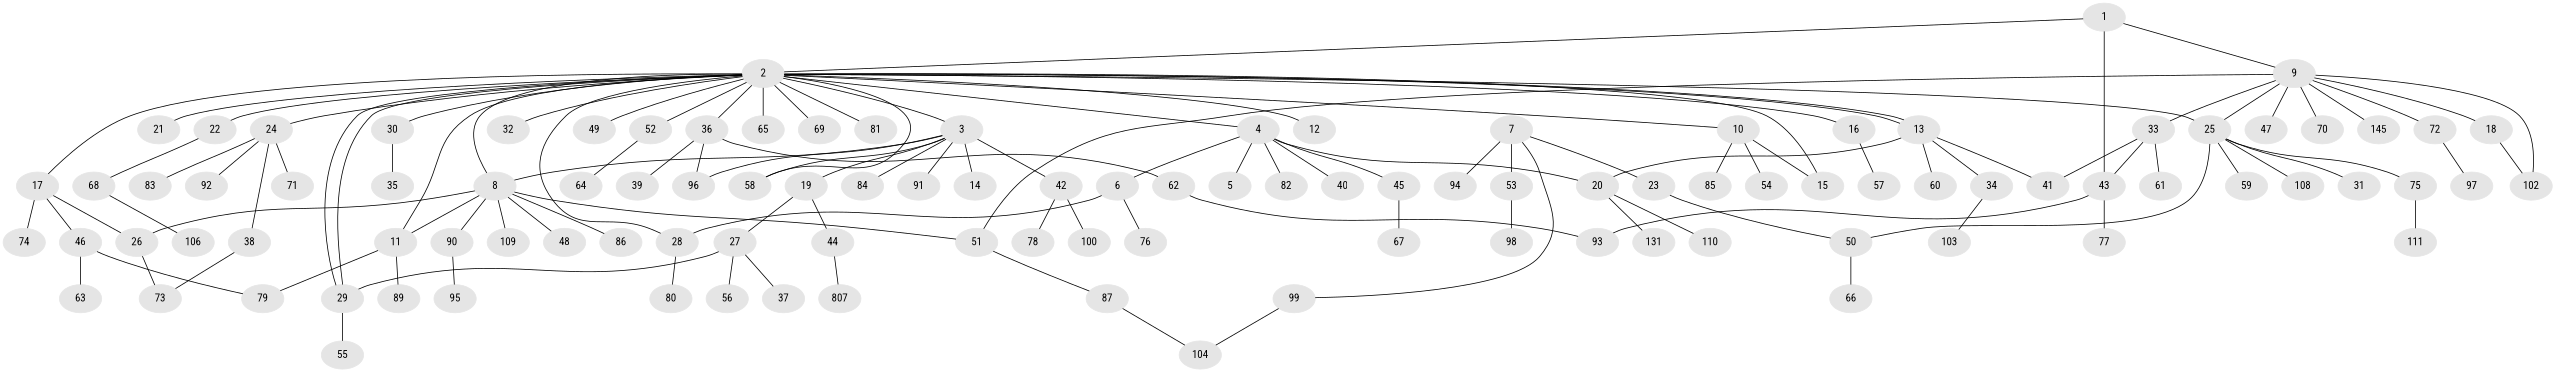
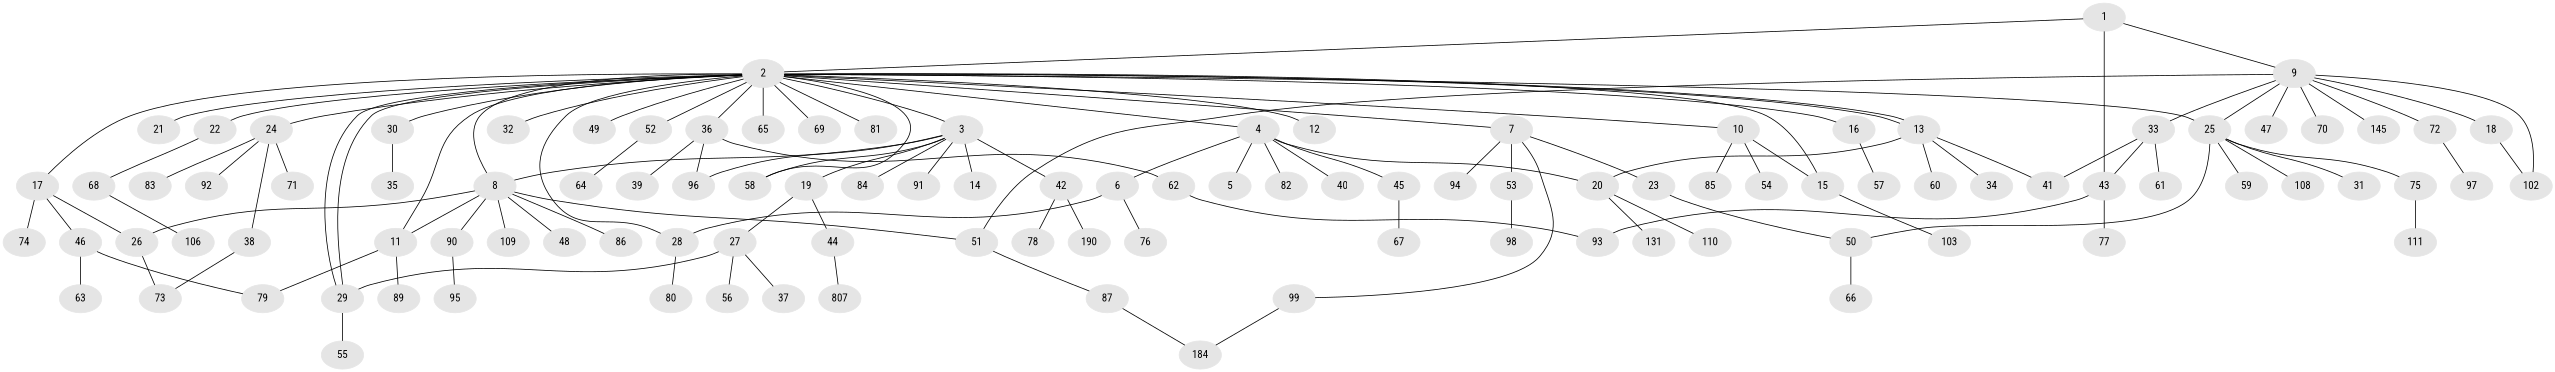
edge "2" -- "7": added
edge "34" -- "103": now "15" -- "103"
node "100": label "100" -> "190"
node "104": label "104" -> "184"
